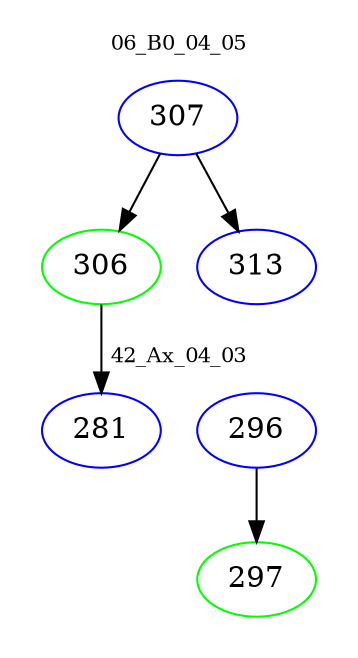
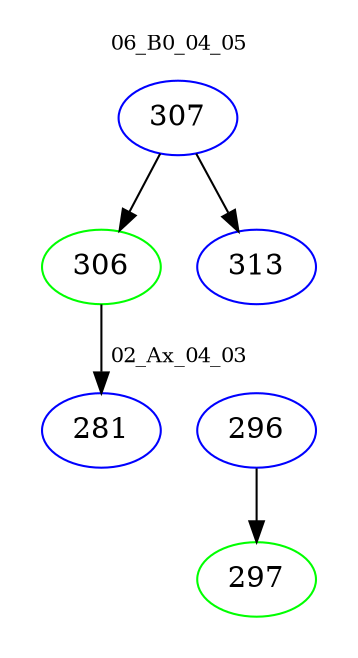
cluster "42_Ax_04_03": label "42_Ax_04_03" -> "02_Ax_04_03"
